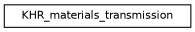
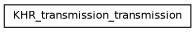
node "KHR_materials_transmission": label "KHR_materials_transmission" -> "KHR_transmission_transmission"
